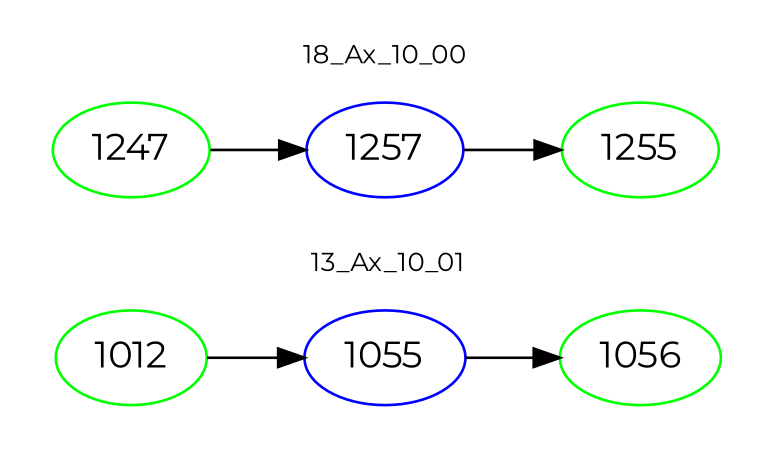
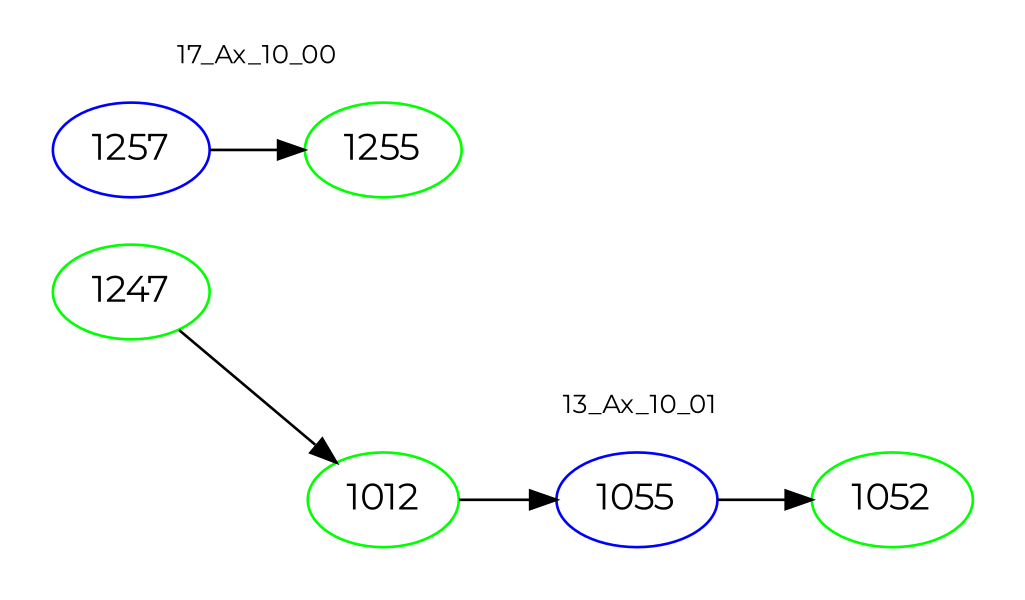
cluster "18_Ax_10_00": label "18_Ax_10_00" -> "17_Ax_10_00"
edge "1247" -> "1257": now "1247" -> "1012"
node "1056": label "1056" -> "1052"
